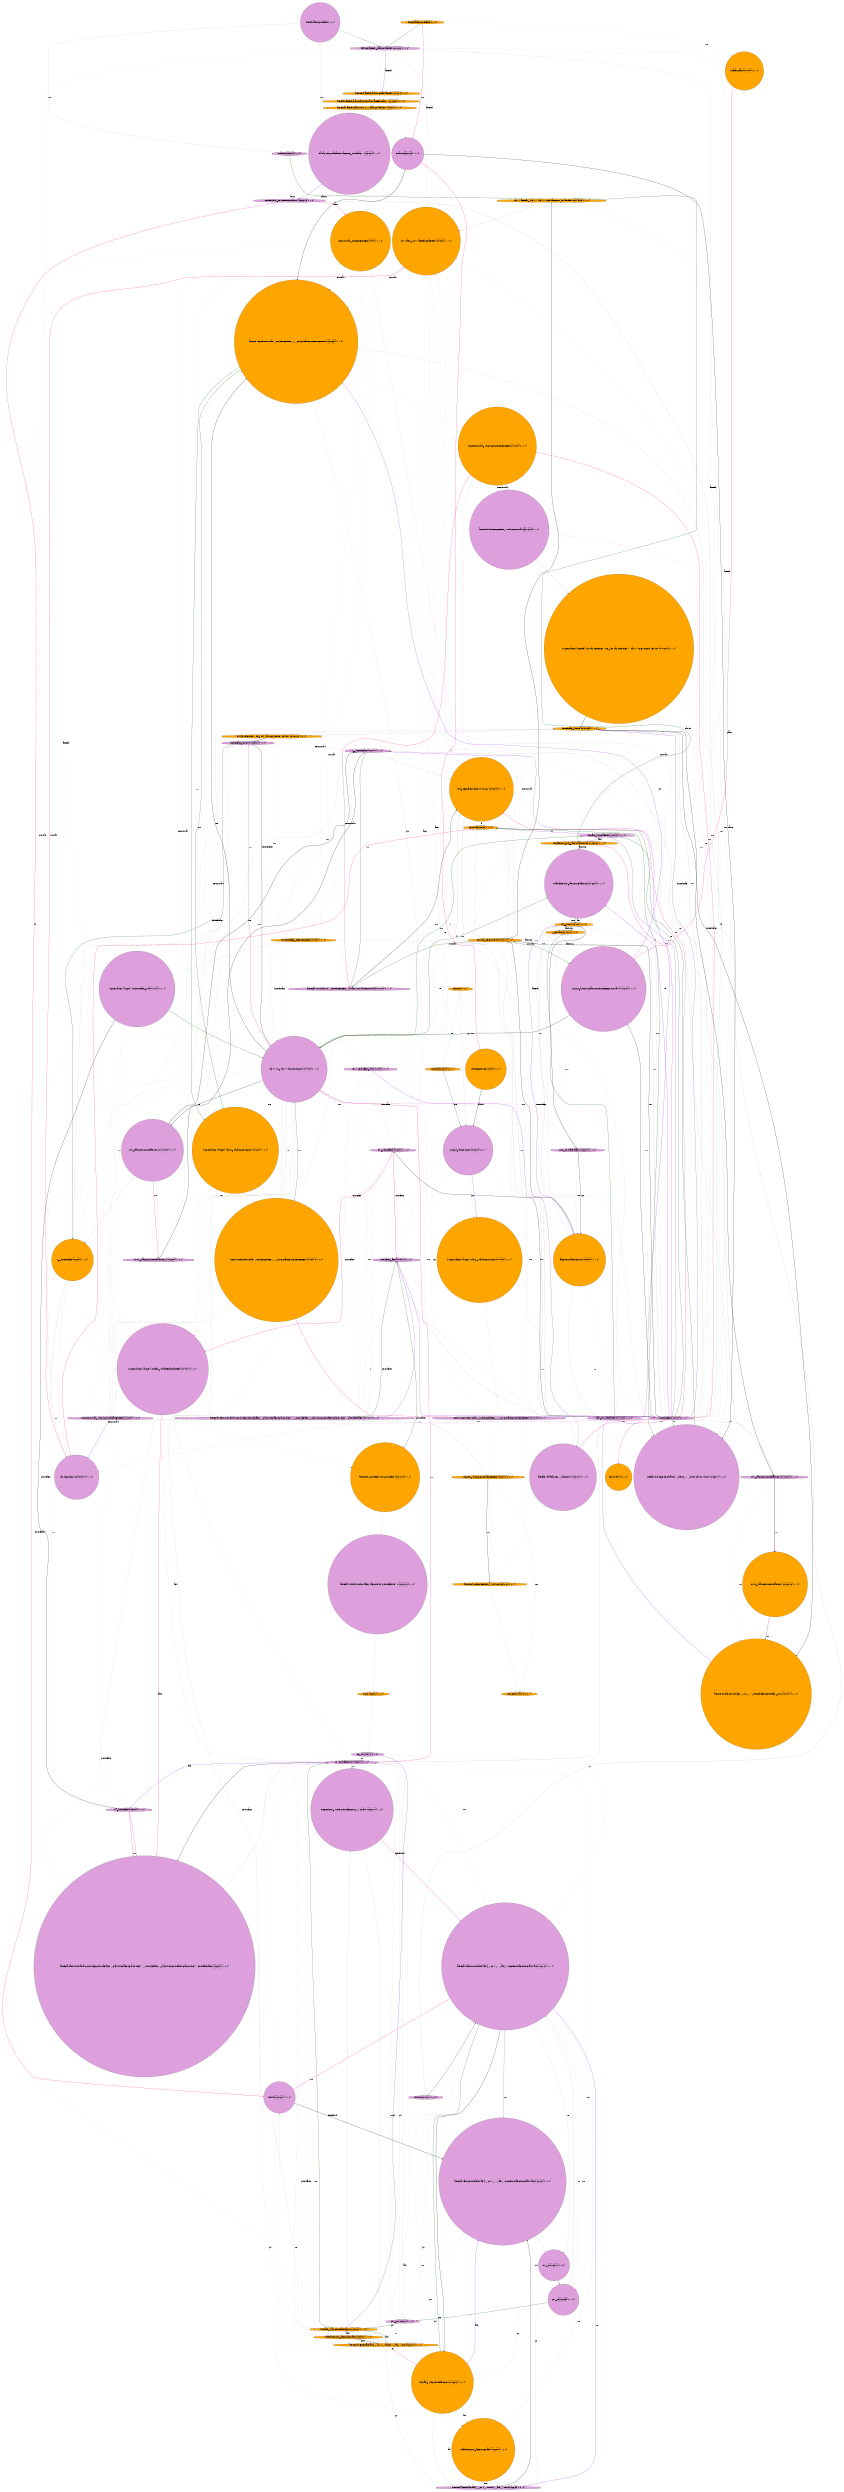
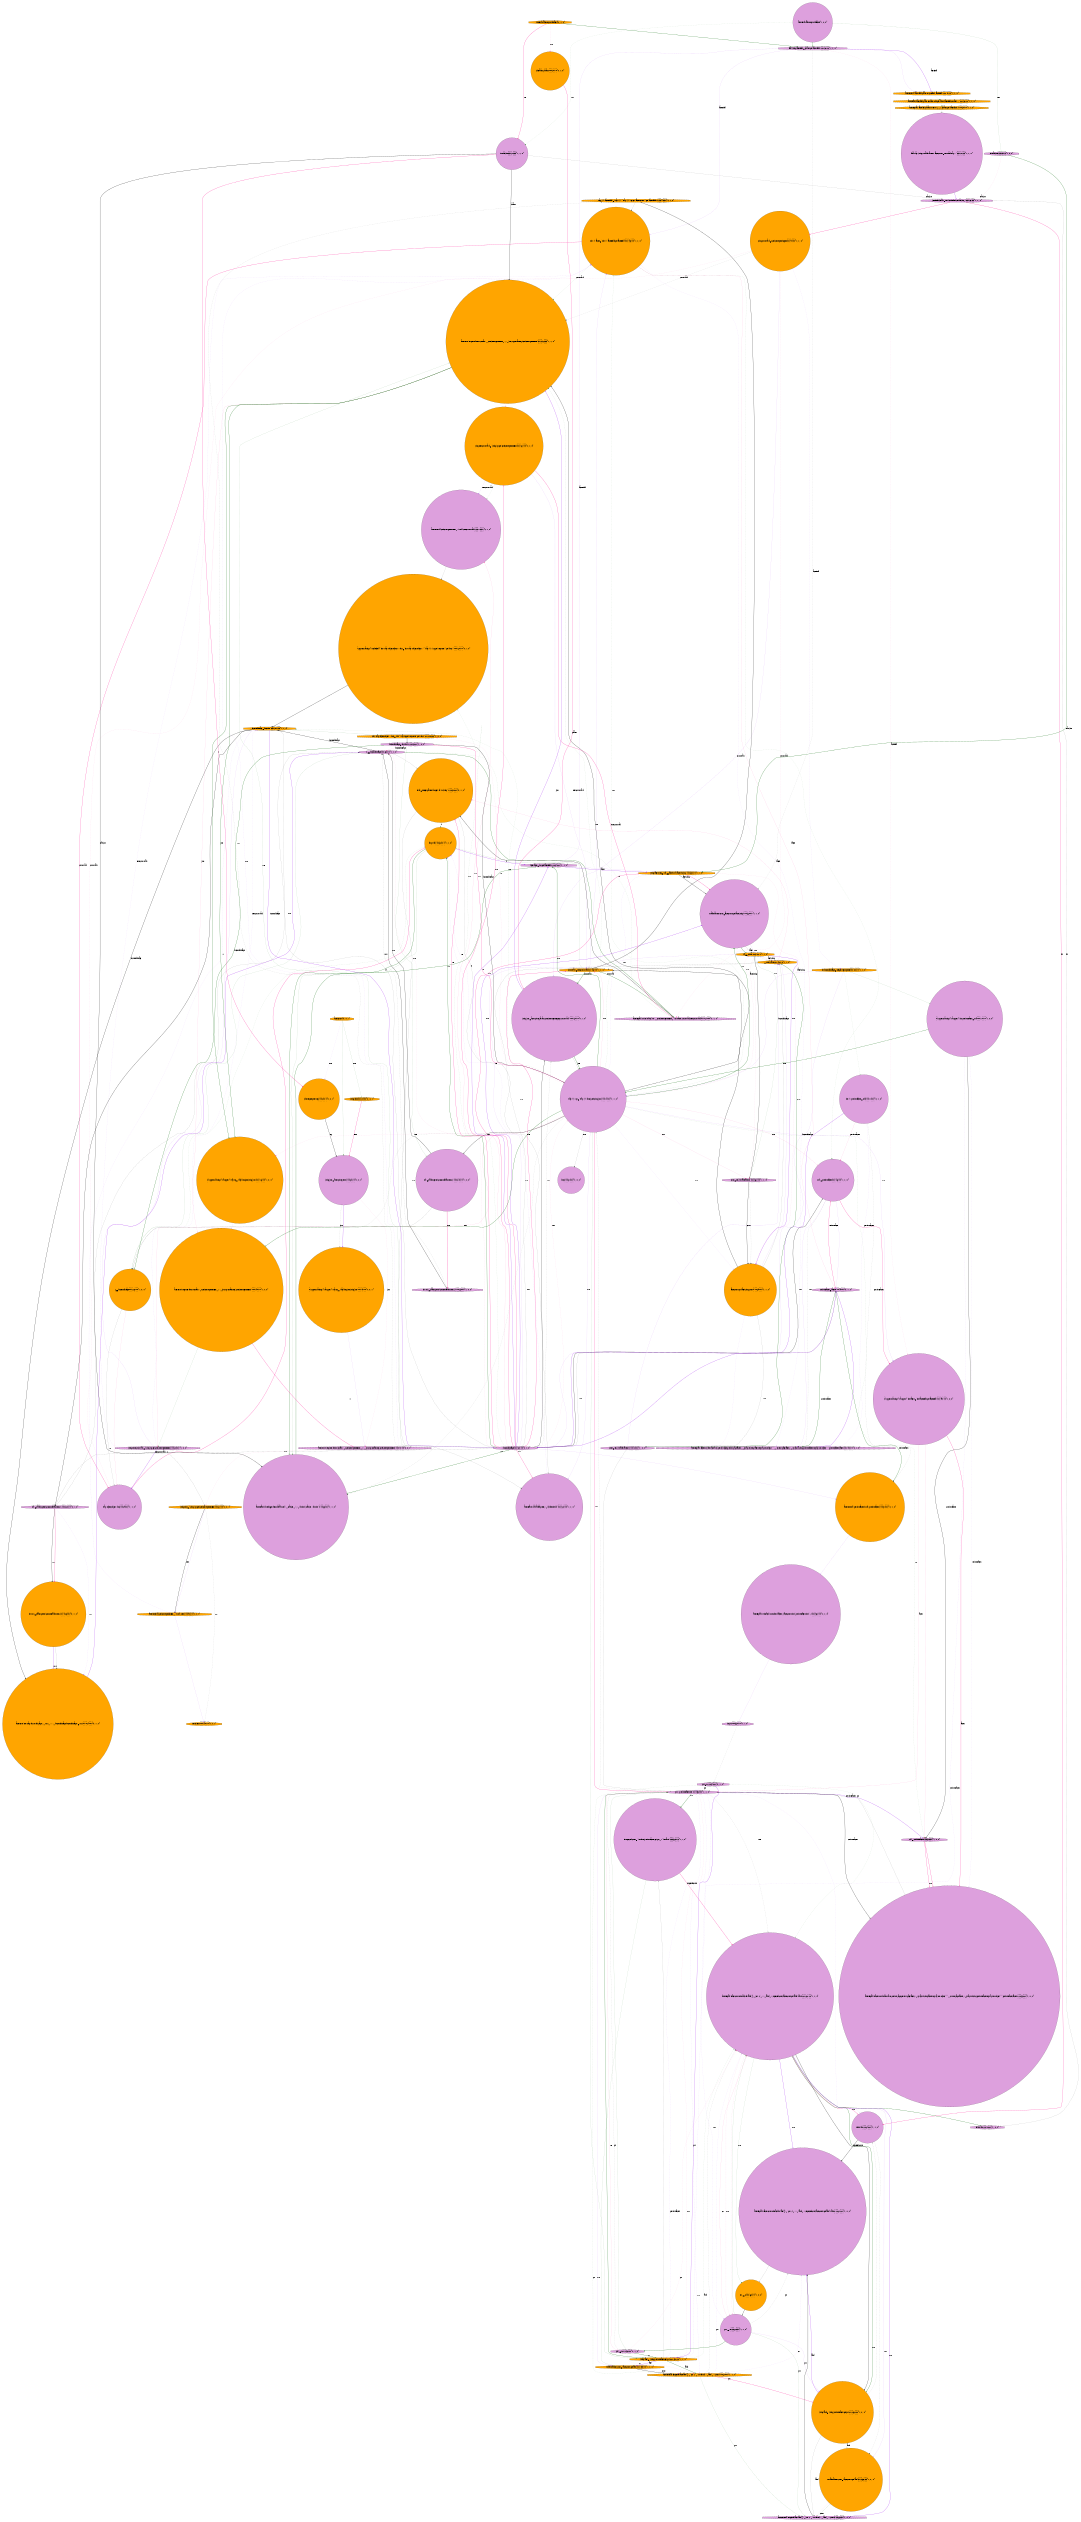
edge "assertFullWalkNoDupsWithFacets['1', '0', '0']" -> "int maxSize@@@2@@@['1', '0', '0']": label "true" -> "next"
edge "docsOnThisPage = docs.size()@@@21@@@['1', '1', '0']" -> "0 == docsOnThisPage@@@26@@@['1', '1', '0']": added, label "docsOnThisPage"
edge "docsOnThisPage = docs.size()@@@23@@@['1', '0', '0']" -> "0 == docsOnThisPage@@@26@@@['1', '1', '0']": label "nextCursorMark" -> "docsOnThisPage"
node "ids.put(id)@@@32@@@['1', '1', '0']": shape octagon -> circle
edge "null == count@@@37@@@['1', '1', '0']" -> "facetCounts.put(facetString,count)@@@39@@@['1', '1', '0']": label "facetField" -> "true"
node "List<?> previousFacets = null@@@11@@@['0', '1', '0']": shape octagon -> circle
edge "String tests@@@2@@@['0', '0', '1']" -> "String json = assertJQ(req,tests)@@@3@@@['0', '0', '1']": color darkgreen -> deeppink
edge "SolrQueryRequest req@@@2@@@['0', '0', '1']" -> "String json = assertJQ(req,tests)@@@3@@@['0', '0', '1']": label "maxSize" -> "req"
edge "0 < docsOnThisPage@@@12@@@['0', '1', '0']" -> "cursorMark = nextCursorMark@@@43@@@['1', '1', '0']": color black -> deeppink
node "null != previousFacets@@@46@@@['1', '1', '0']": shape octagon -> circle
node "docs@@@31@@@['1', '0', '0']": added
edge "0 < docsOnThisPage@@@12@@@['0', '1', '0']" -> "Map<Object,Object> doc@@@29@@@['1', '1', '0']": removed, label "true"
node "docs@@@29@@@['0', '1', '0']": removed
node "int pos@@@53@@@['0', '1', '0']": fillcolor orange -> plum
edge "pos < previousFacets.size()@@@55@@@['1', '1', '0']" -> "null != previousFacets@@@52@@@['1', '0', '0']": label "label" -> "previousFacets"
node "pos += 2@@@68@@@['1', '0', '0']": fillcolor plum -> orange
